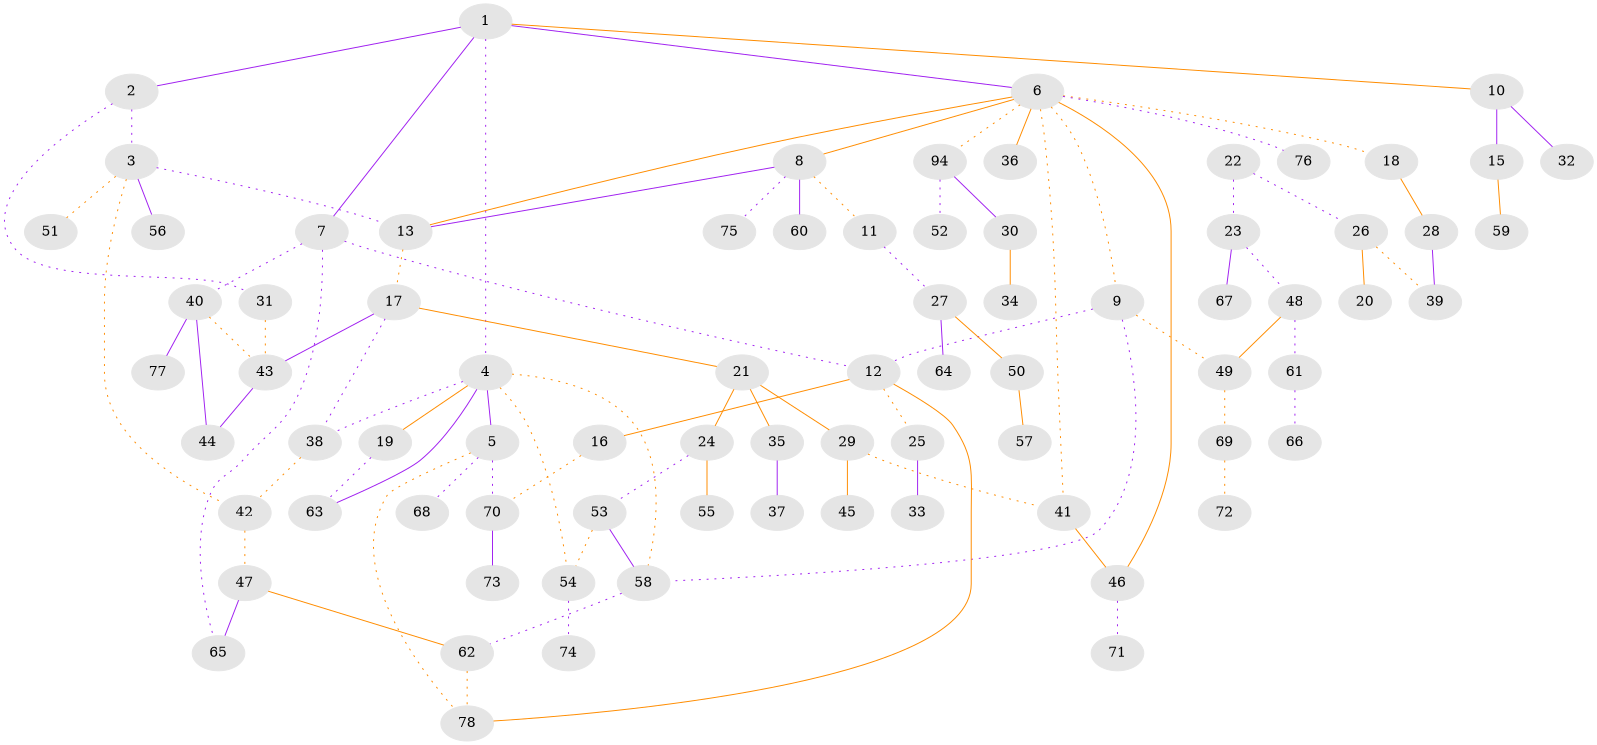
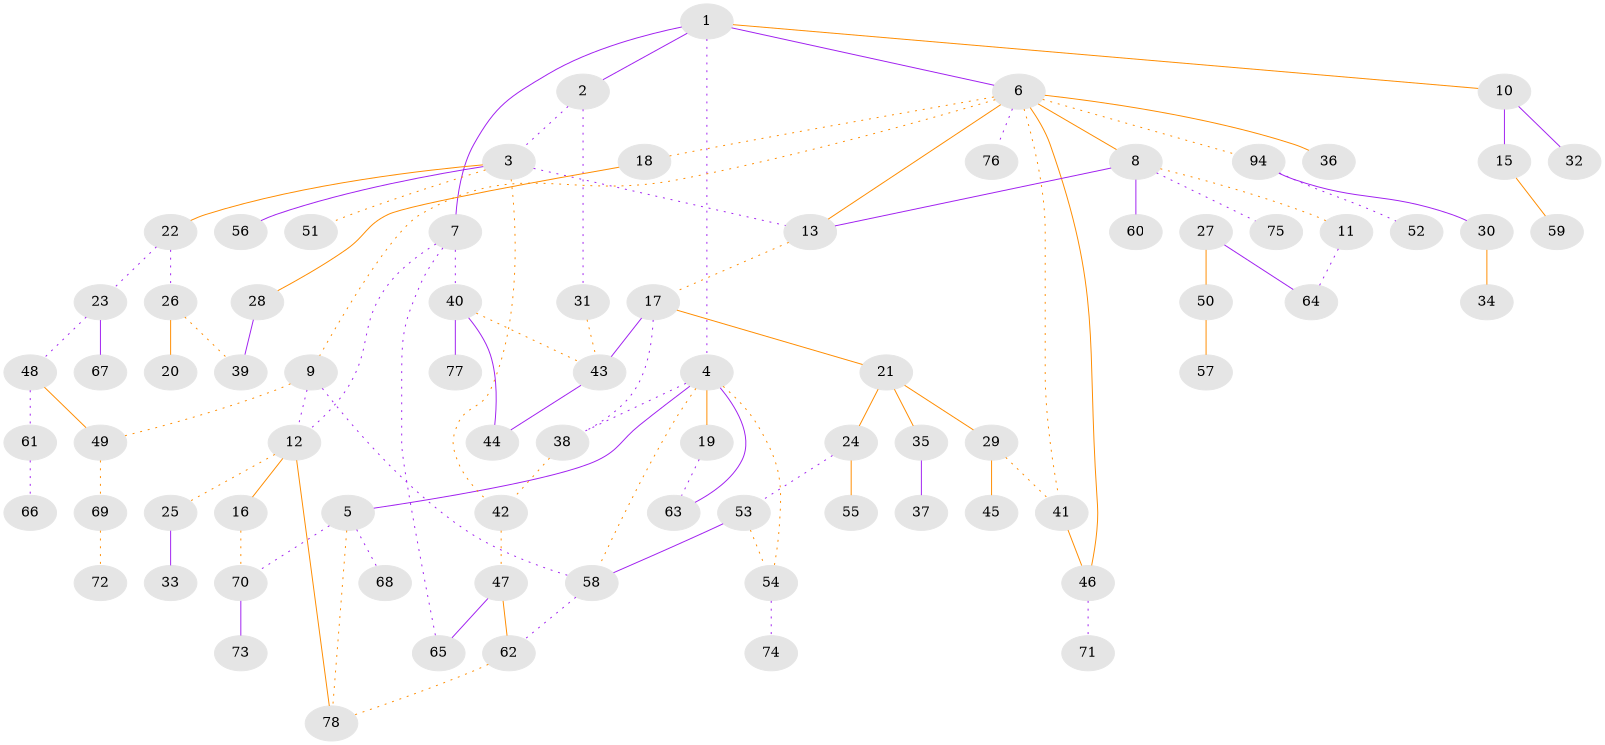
edge "3" -- "22": added
edge "11" -- "27": now "11" -- "64"
